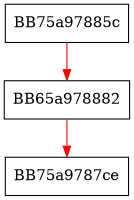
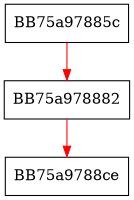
node "BB65a978882": label "BB65a978882" -> "BB75a978882"
node "BB75a9787ce": label "BB75a9787ce" -> "BB75a9788ce"
